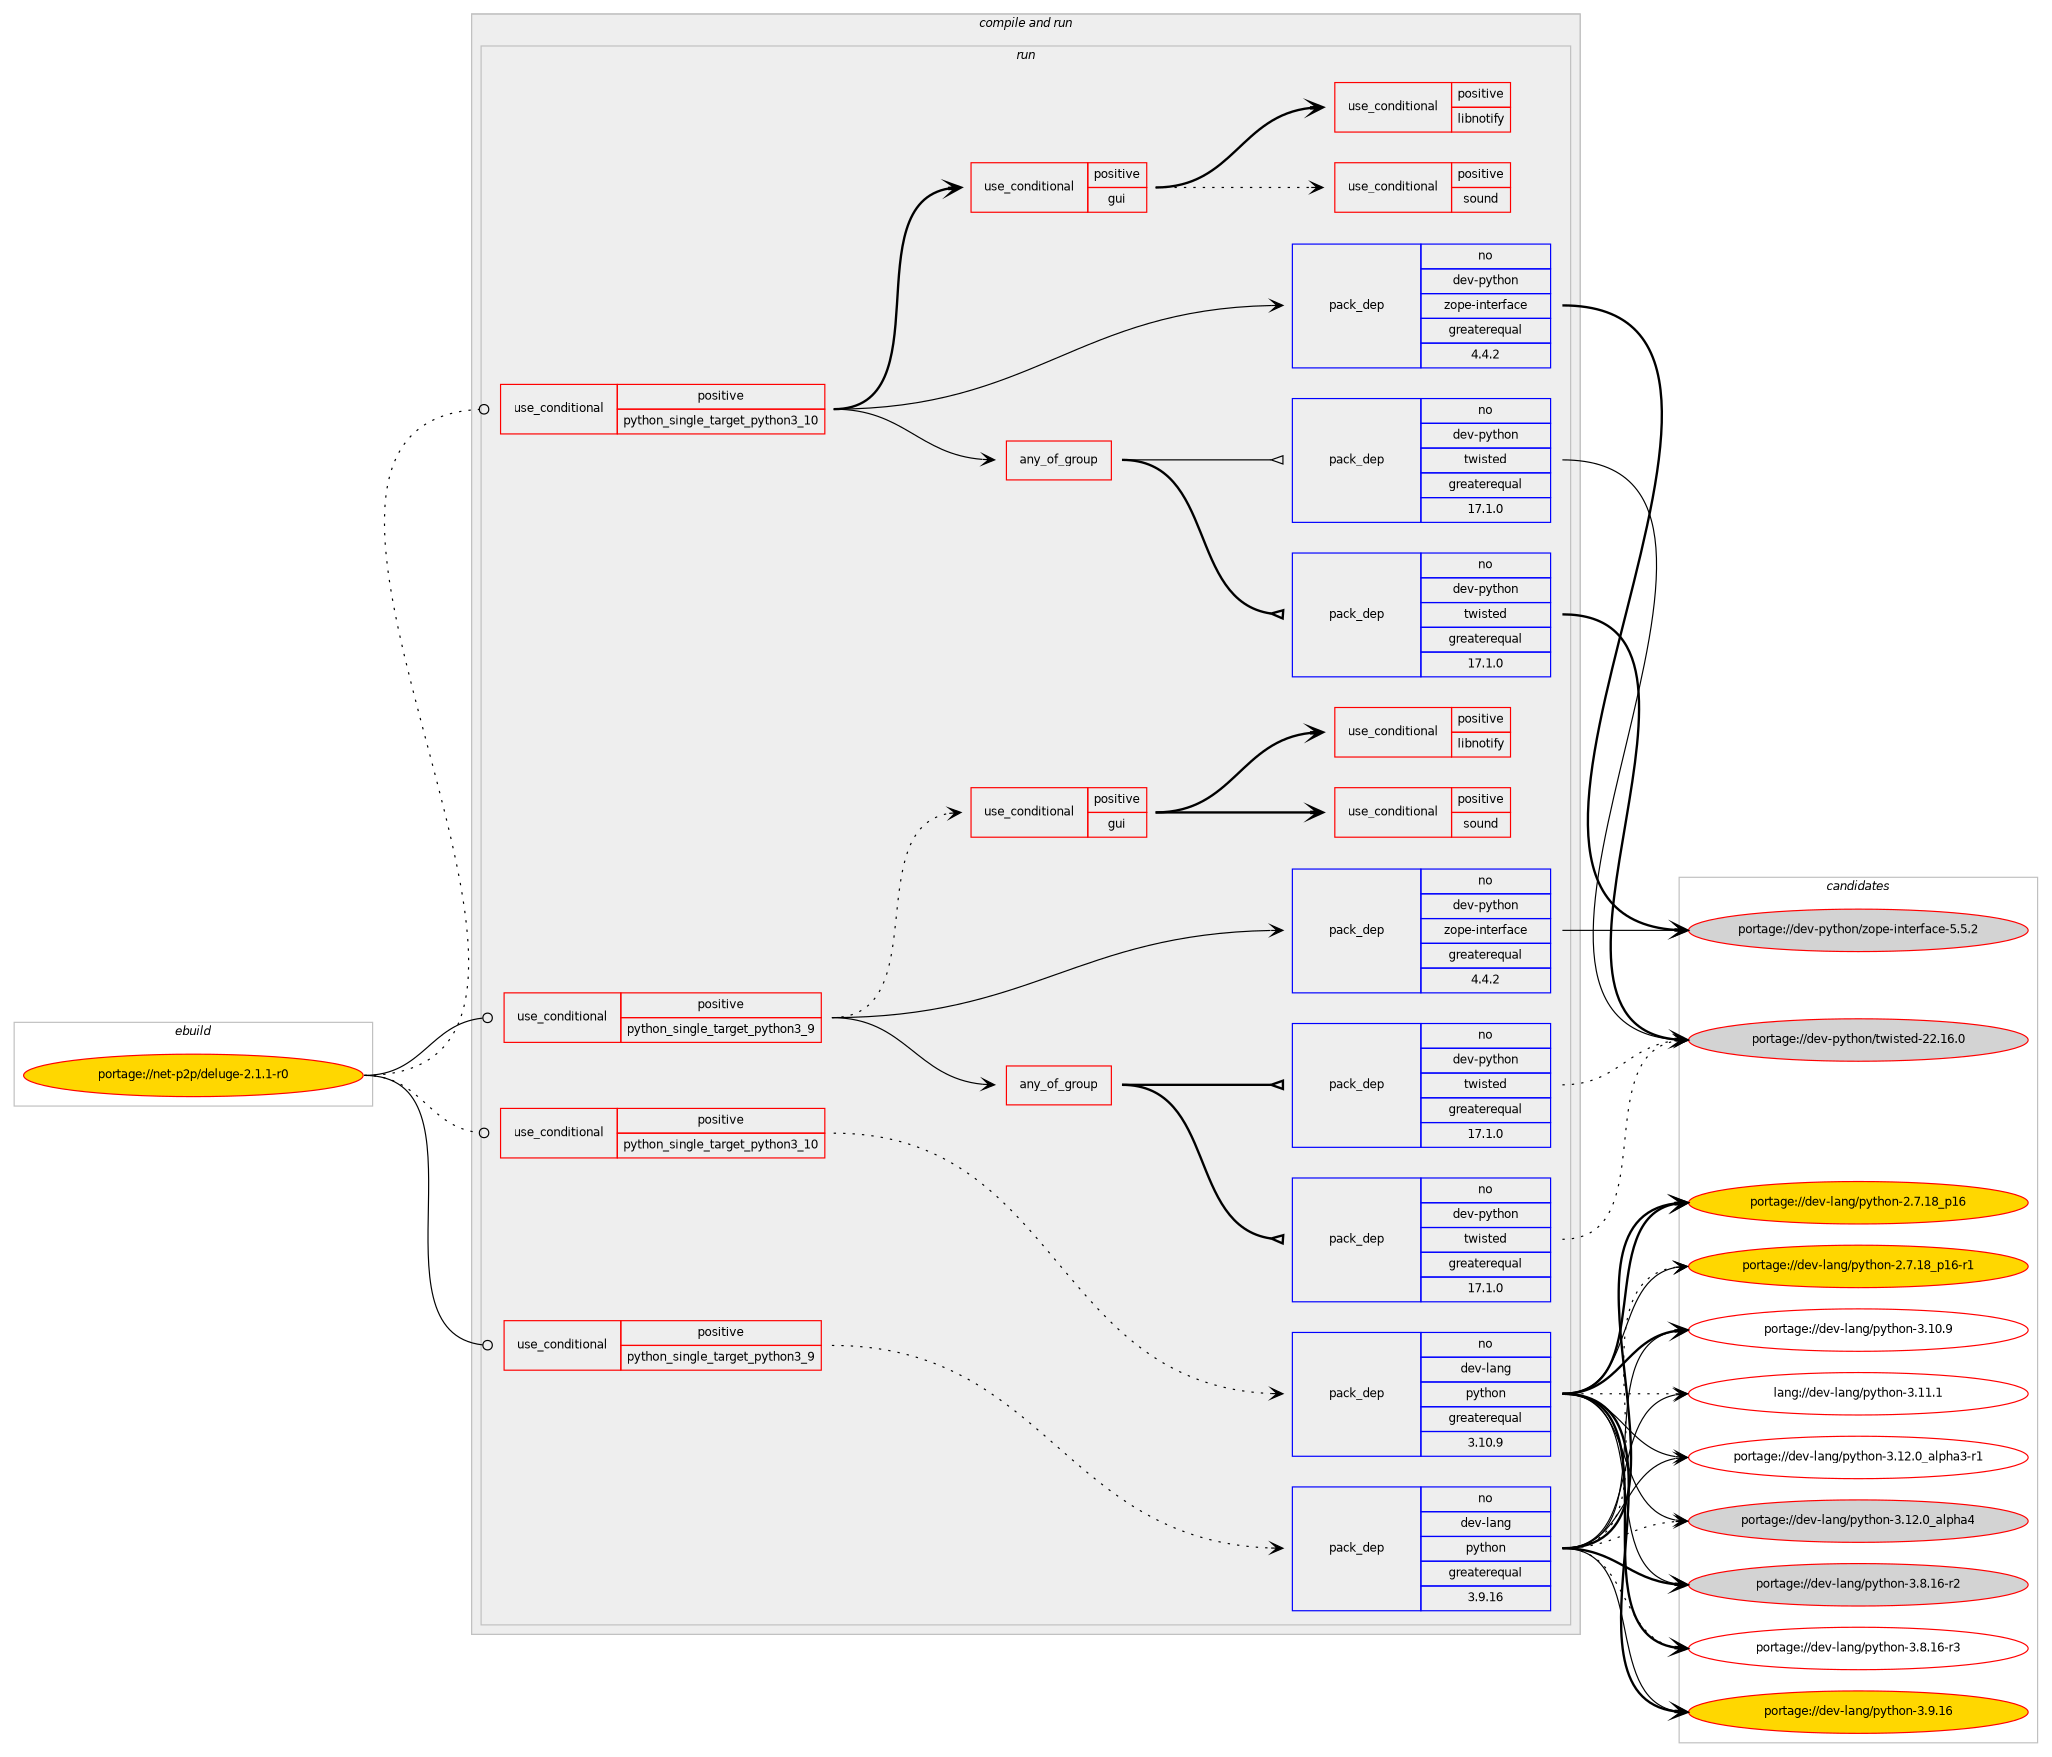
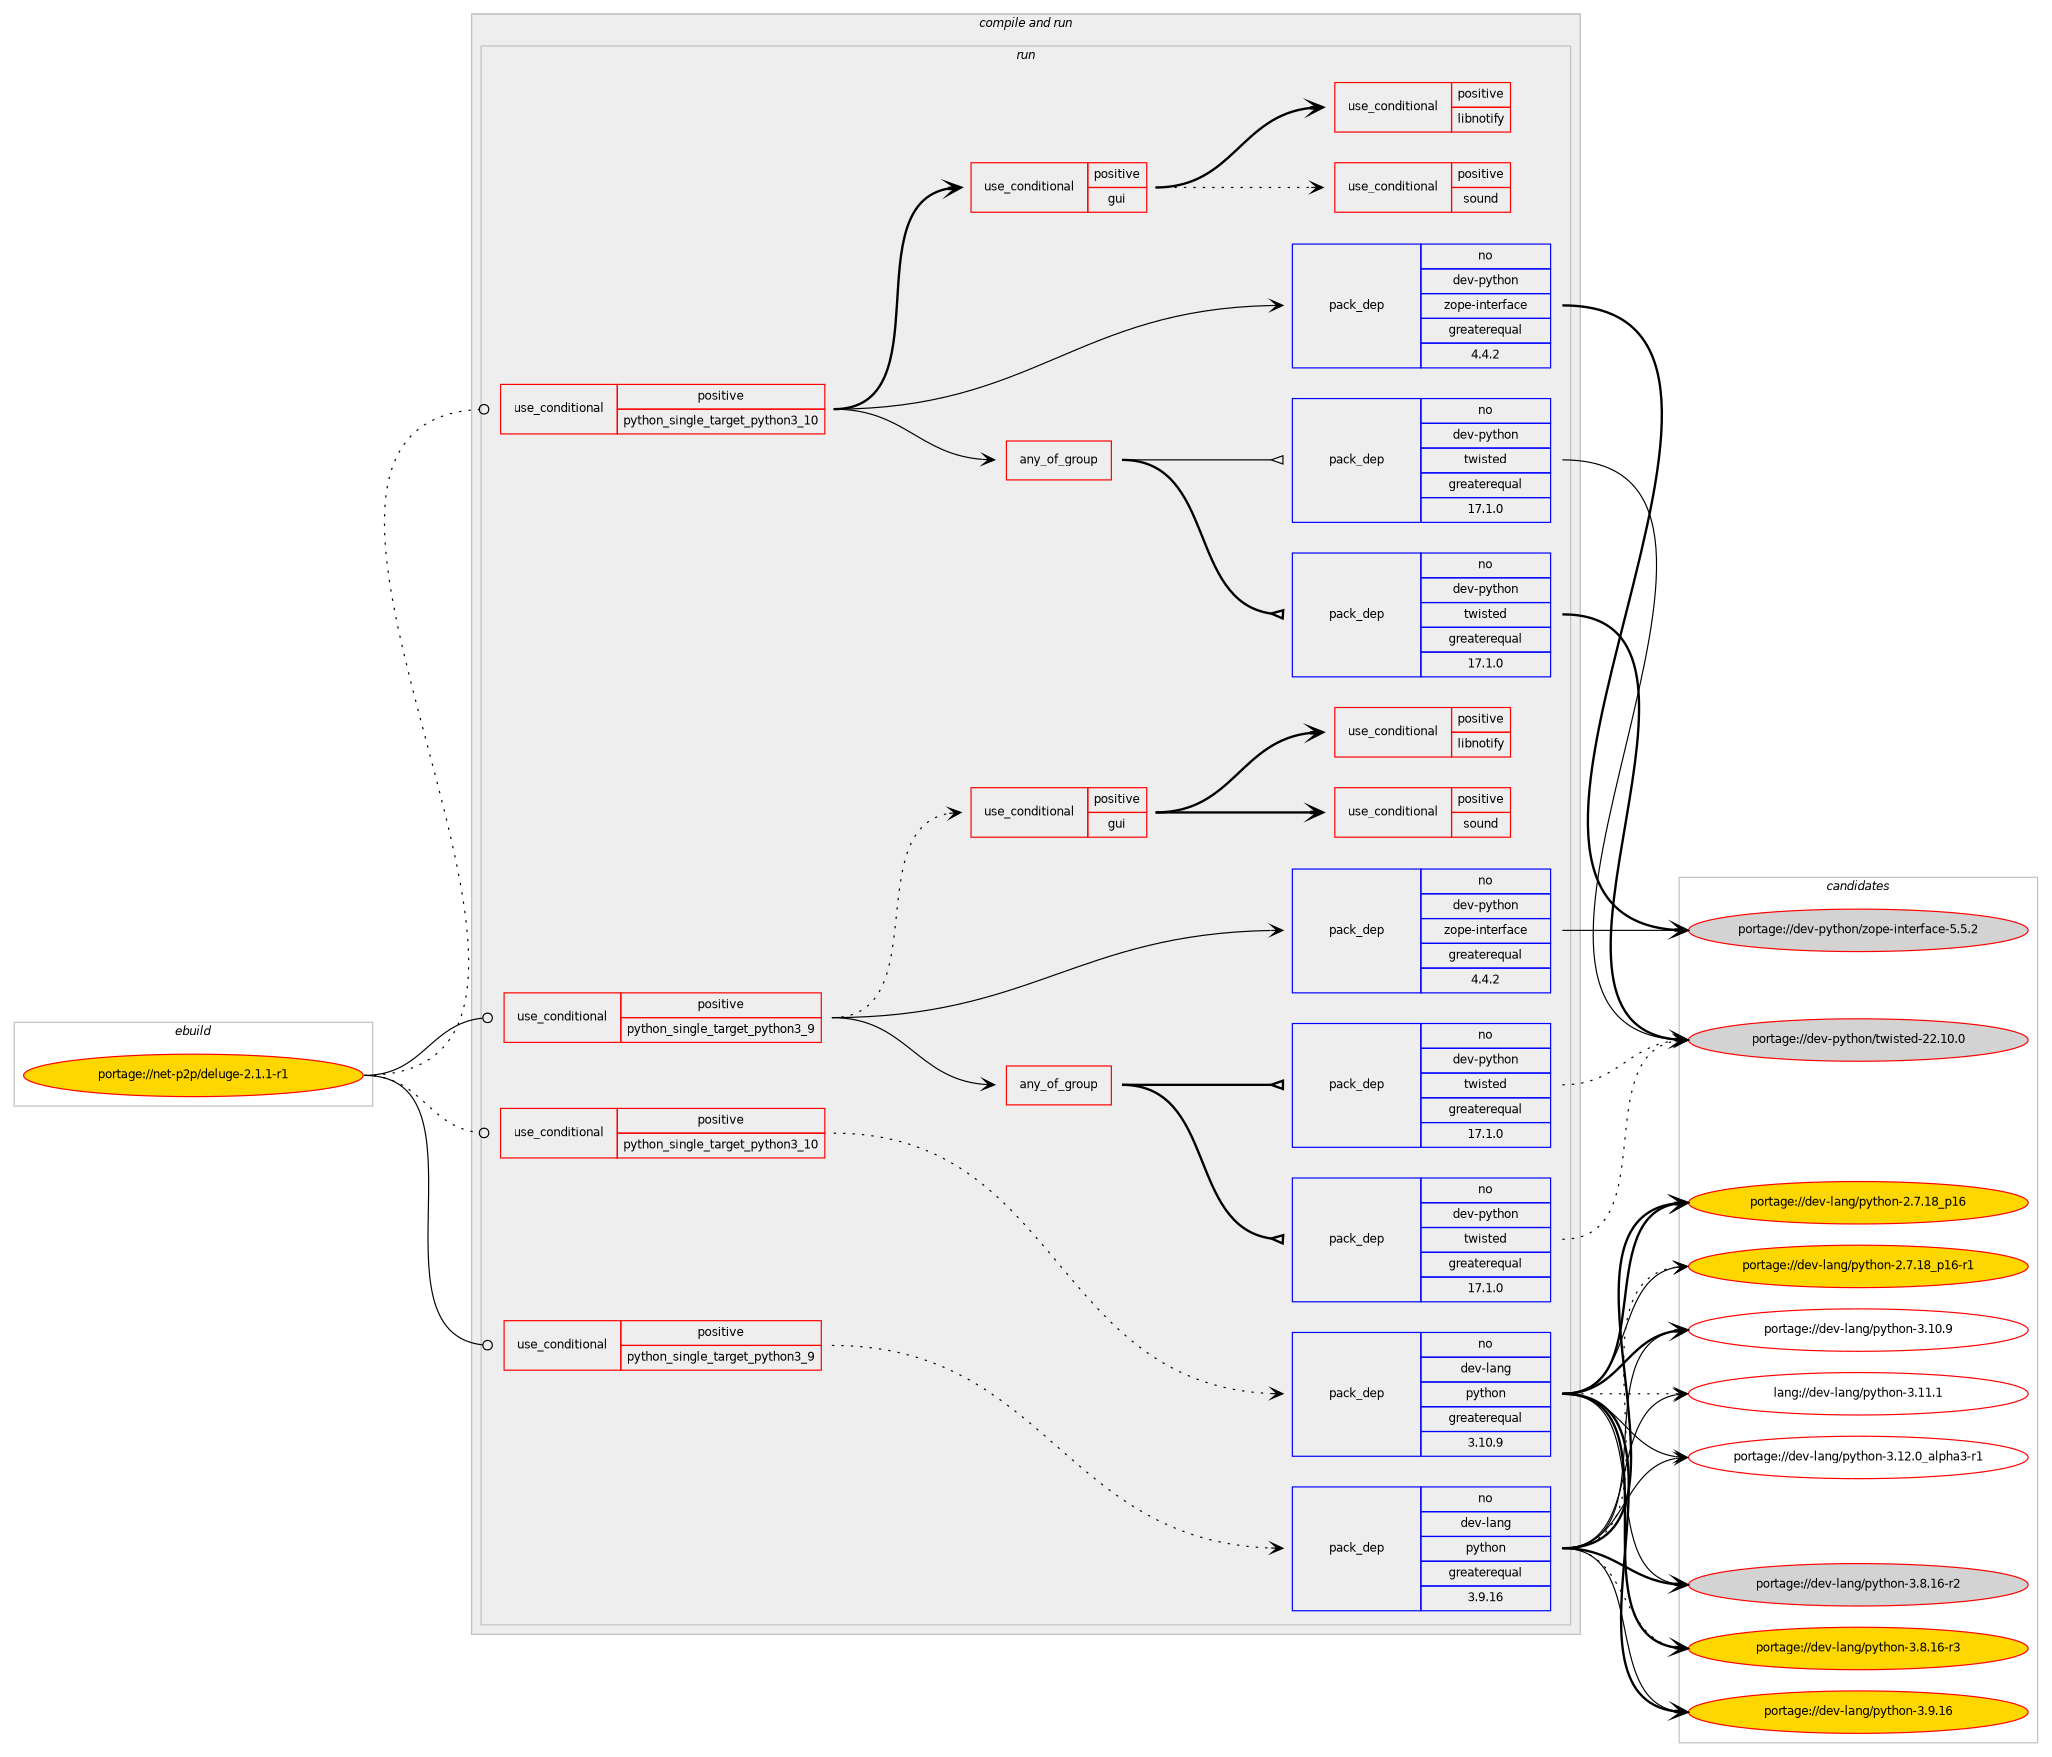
node "portage://dev-python/twisted-22.16.0": label "portage://dev-python/twisted-22.16.0" -> "portage://dev-python/twisted-22.10.0"
node "portage://net-p2p/deluge-2.1.1-r0": label "portage://net-p2p/deluge-2.1.1-r0" -> "portage://net-p2p/deluge-2.1.1-r1"
node "portage://dev-lang/python-3.12.0_alpha4": removed
node "portage://dev-lang/python-3.8.16-r3": fillcolor white -> gold
